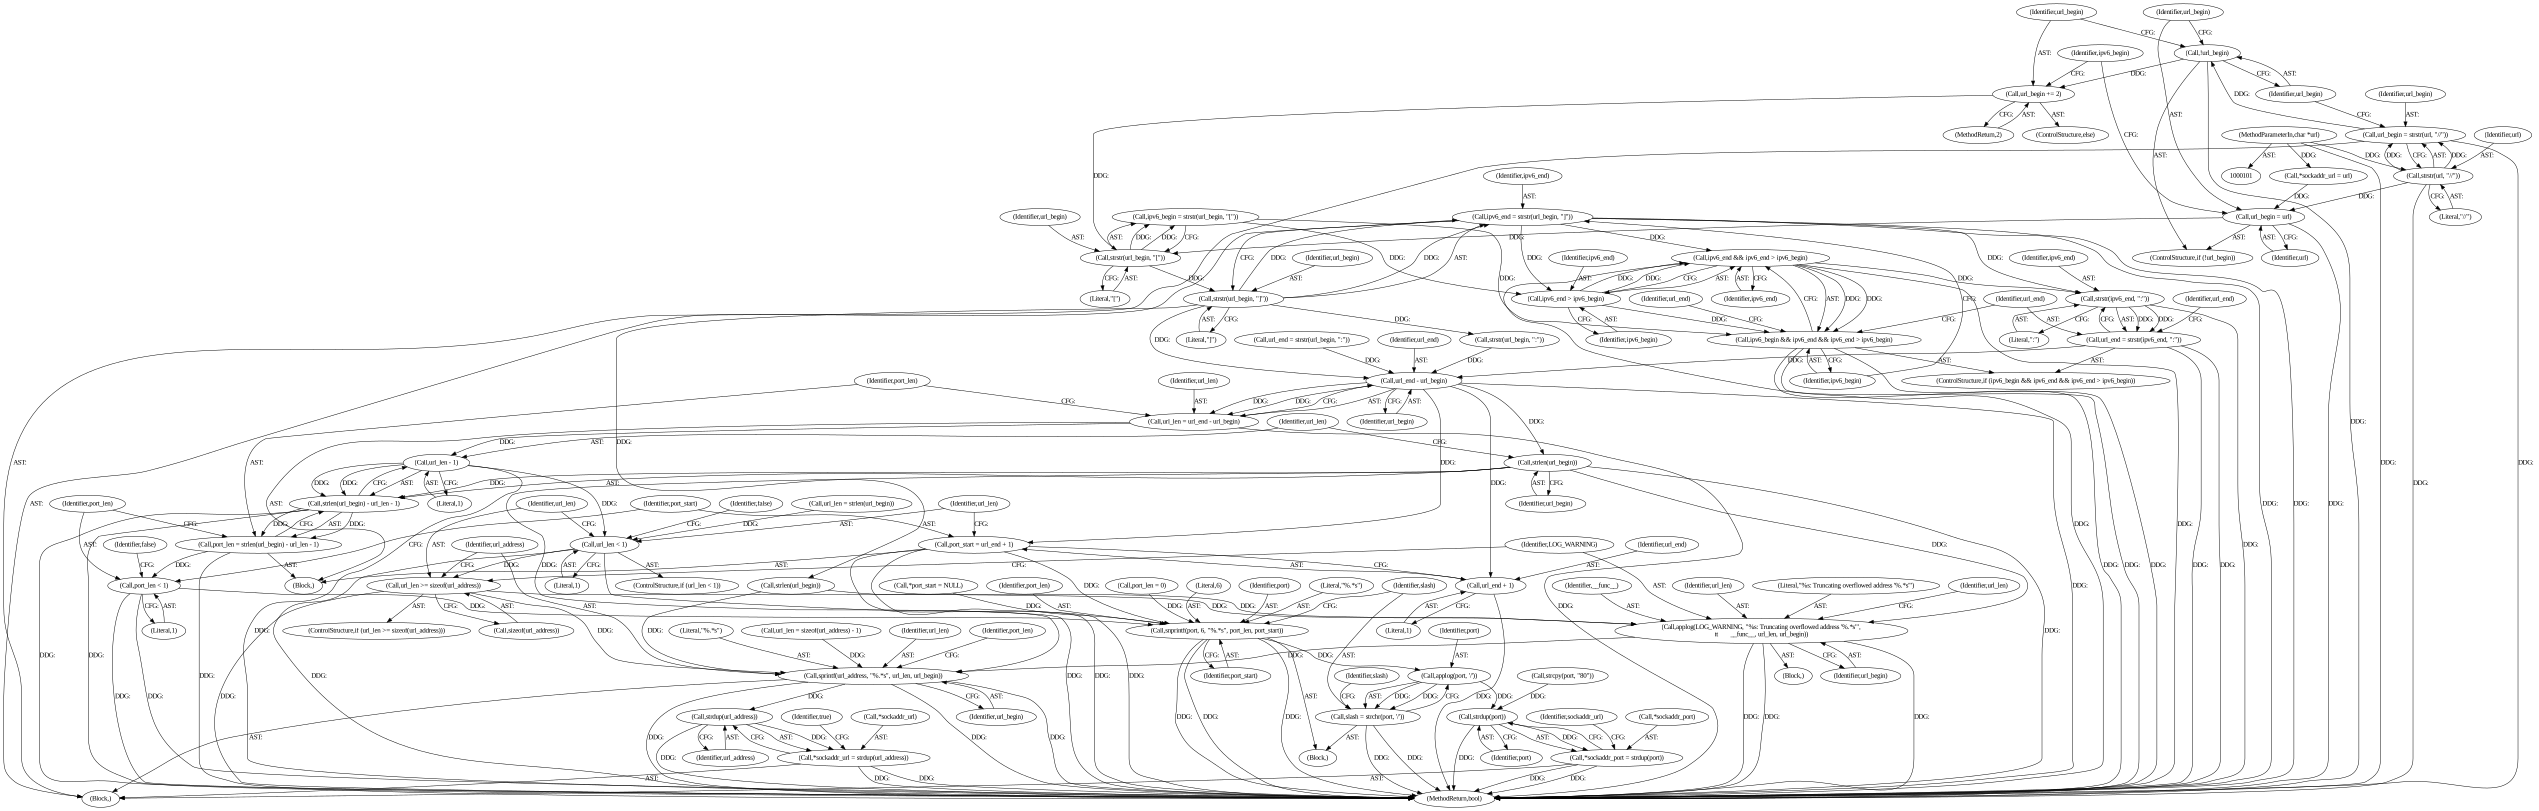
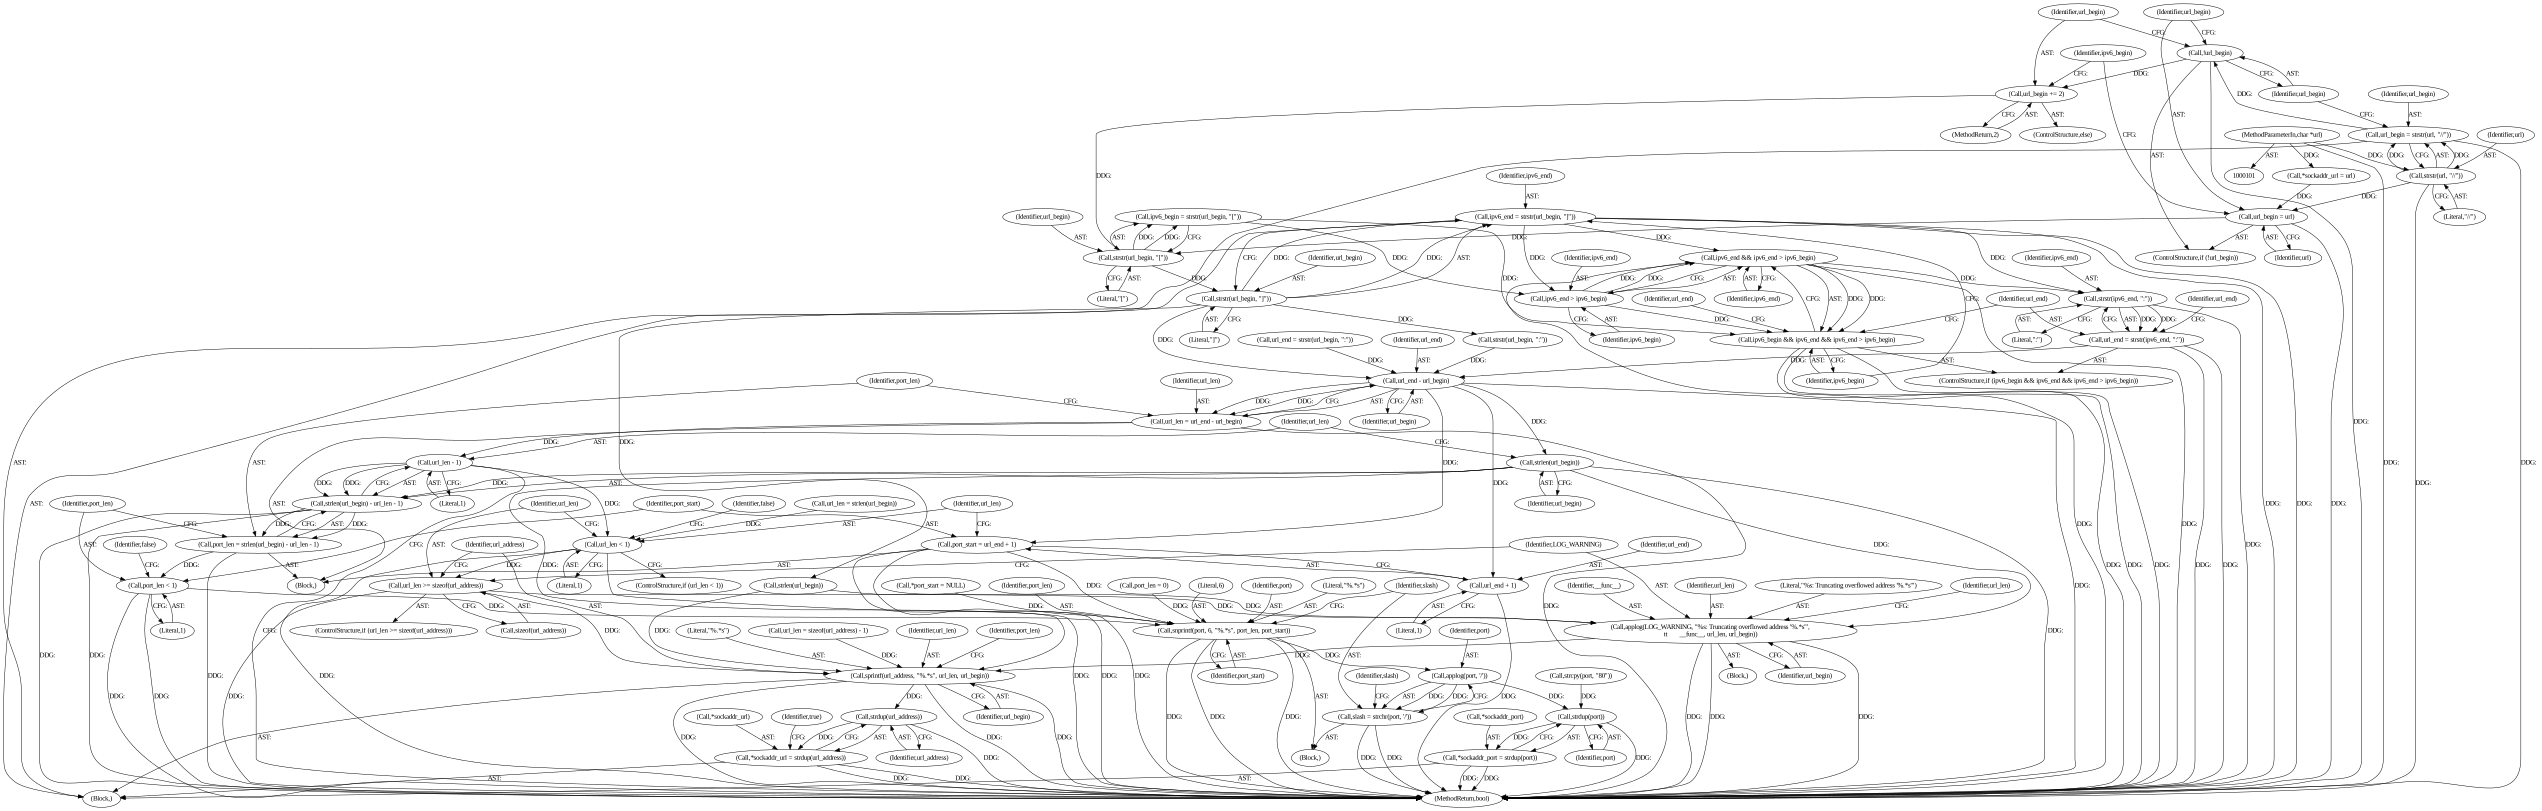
edge "(Call,url_len < 1)" -> "(ControlStructure,if (url_len < 1))": label "AST: " -> "CFG: "
edge "(Call,url_len - 1)" -> "(MethodReturn,bool)": label "DDG: " -> "CFG: "
node "(Identifier,sockaddr_url)": removed
